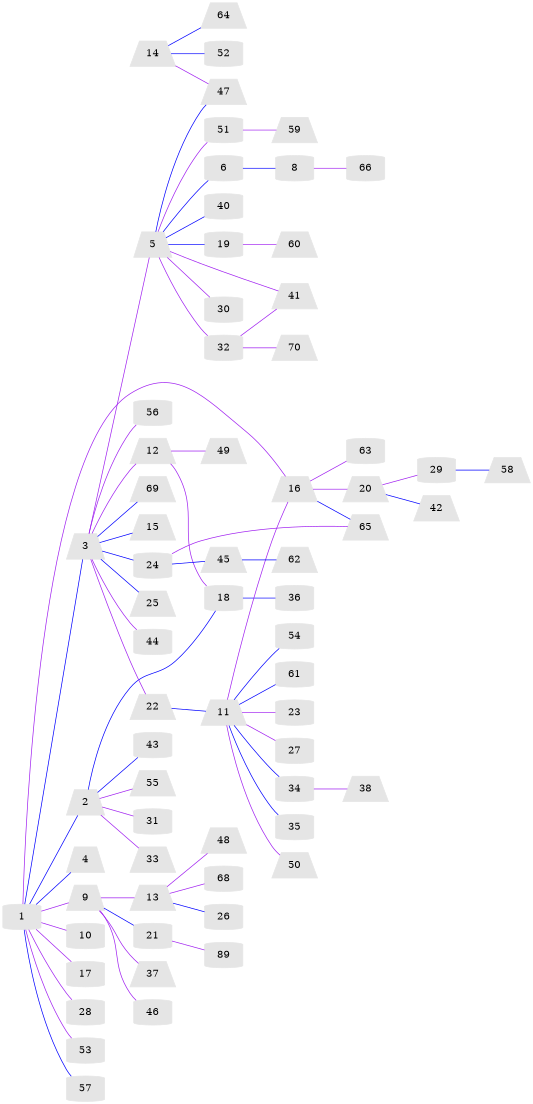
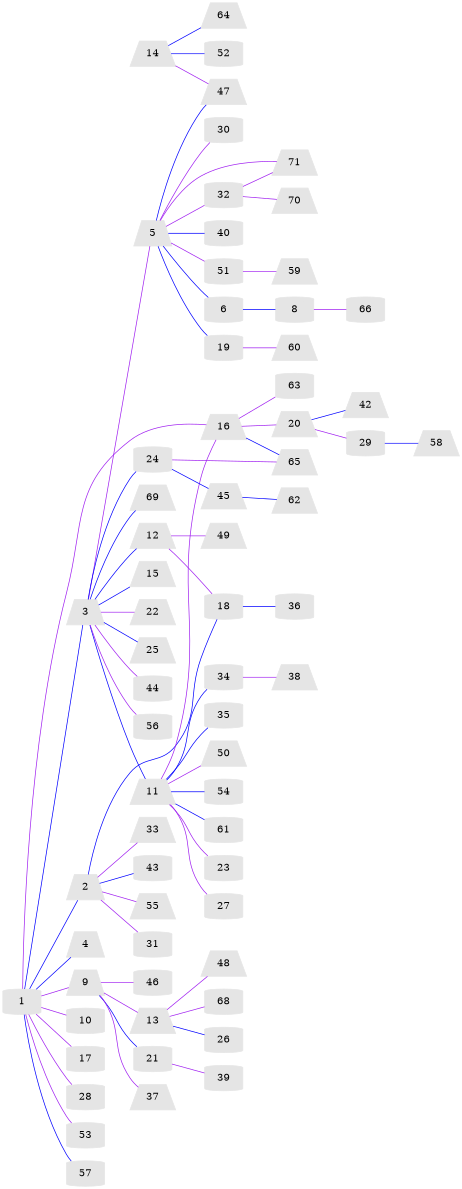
node "41": label "41" -> "71"
edge "12" -- "3": color purple -> blue
edge "22" -- "11": now "3" -- "11"
node "89": label "89" -> "39"
